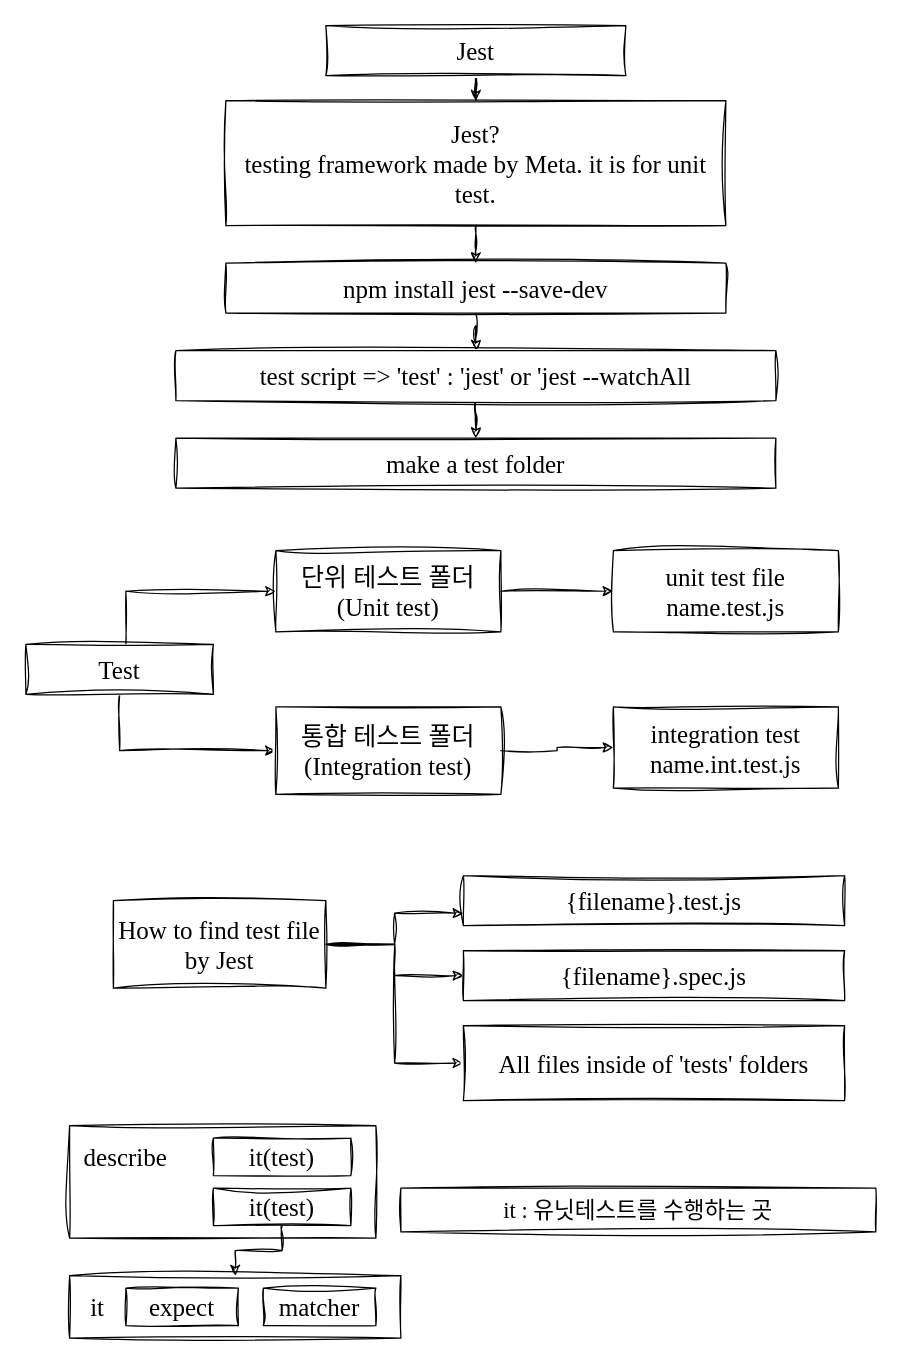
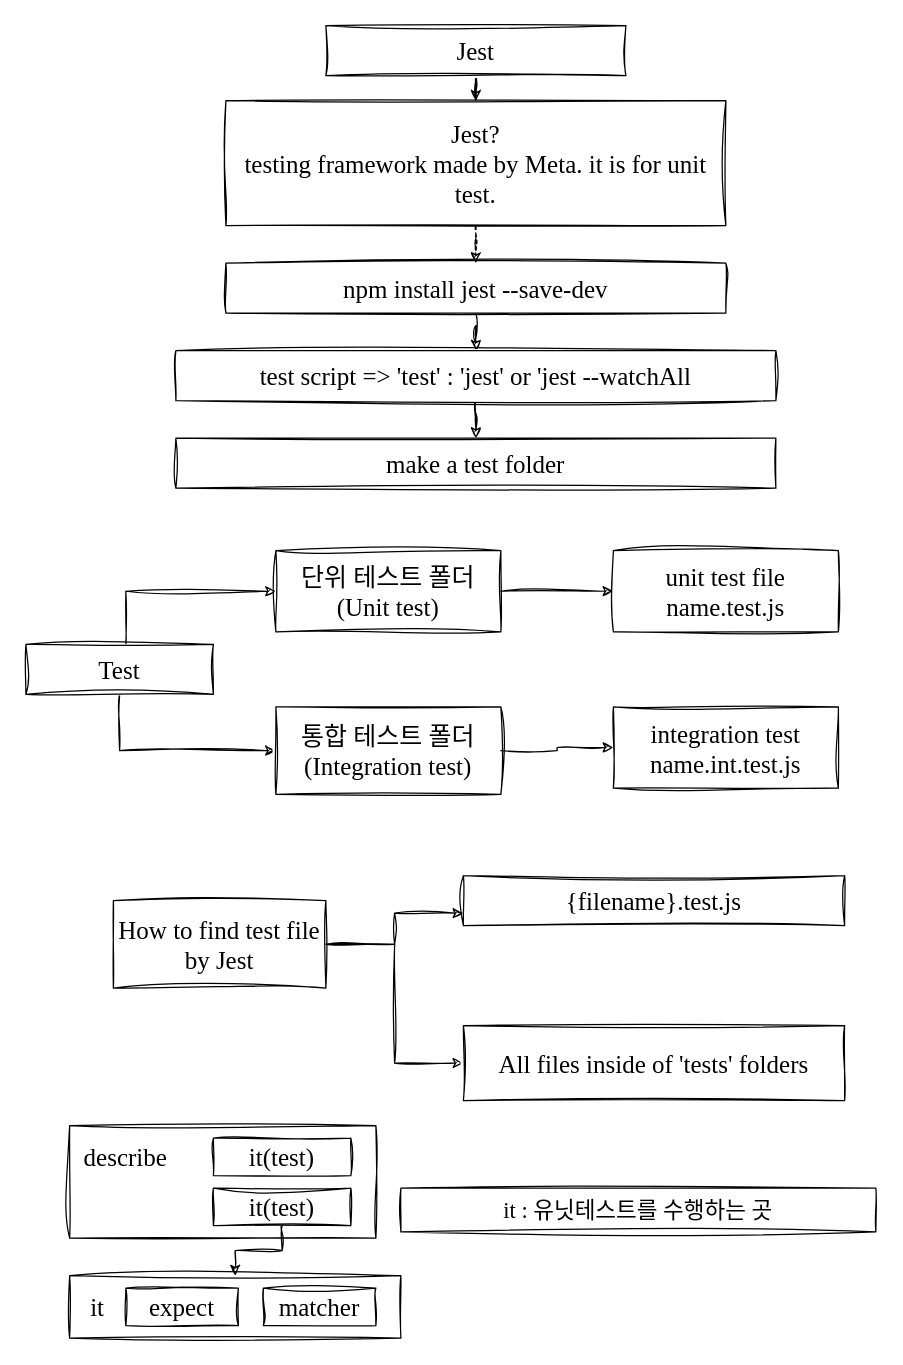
edge "Jest? testing framework made by Meta. it is for unit test." -> "npm install jest --save-dev": style solid -> dashed
edge "How to find test file by Jest" -> "{filename}.spec.js": removed
node "{filename}.spec.js": removed
